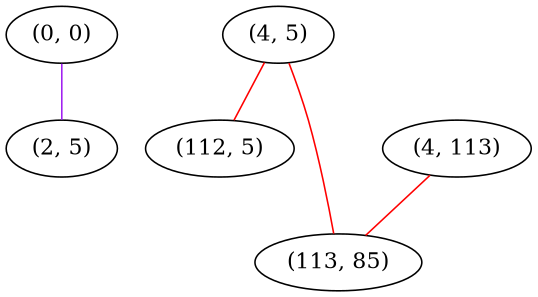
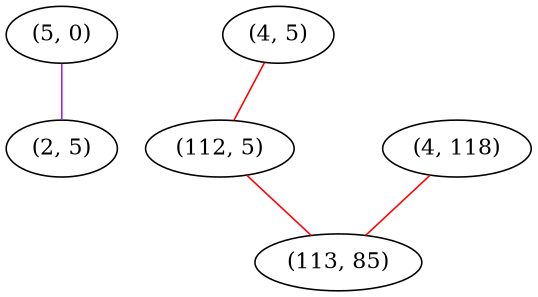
node "(0, 0)": label "(0, 0)" -> "(5, 0)"
edge "(4, 5)" -- "(113, 85)": now "(112, 5)" -- "(113, 85)"
node "(4, 113)": label "(4, 113)" -> "(4, 118)"
